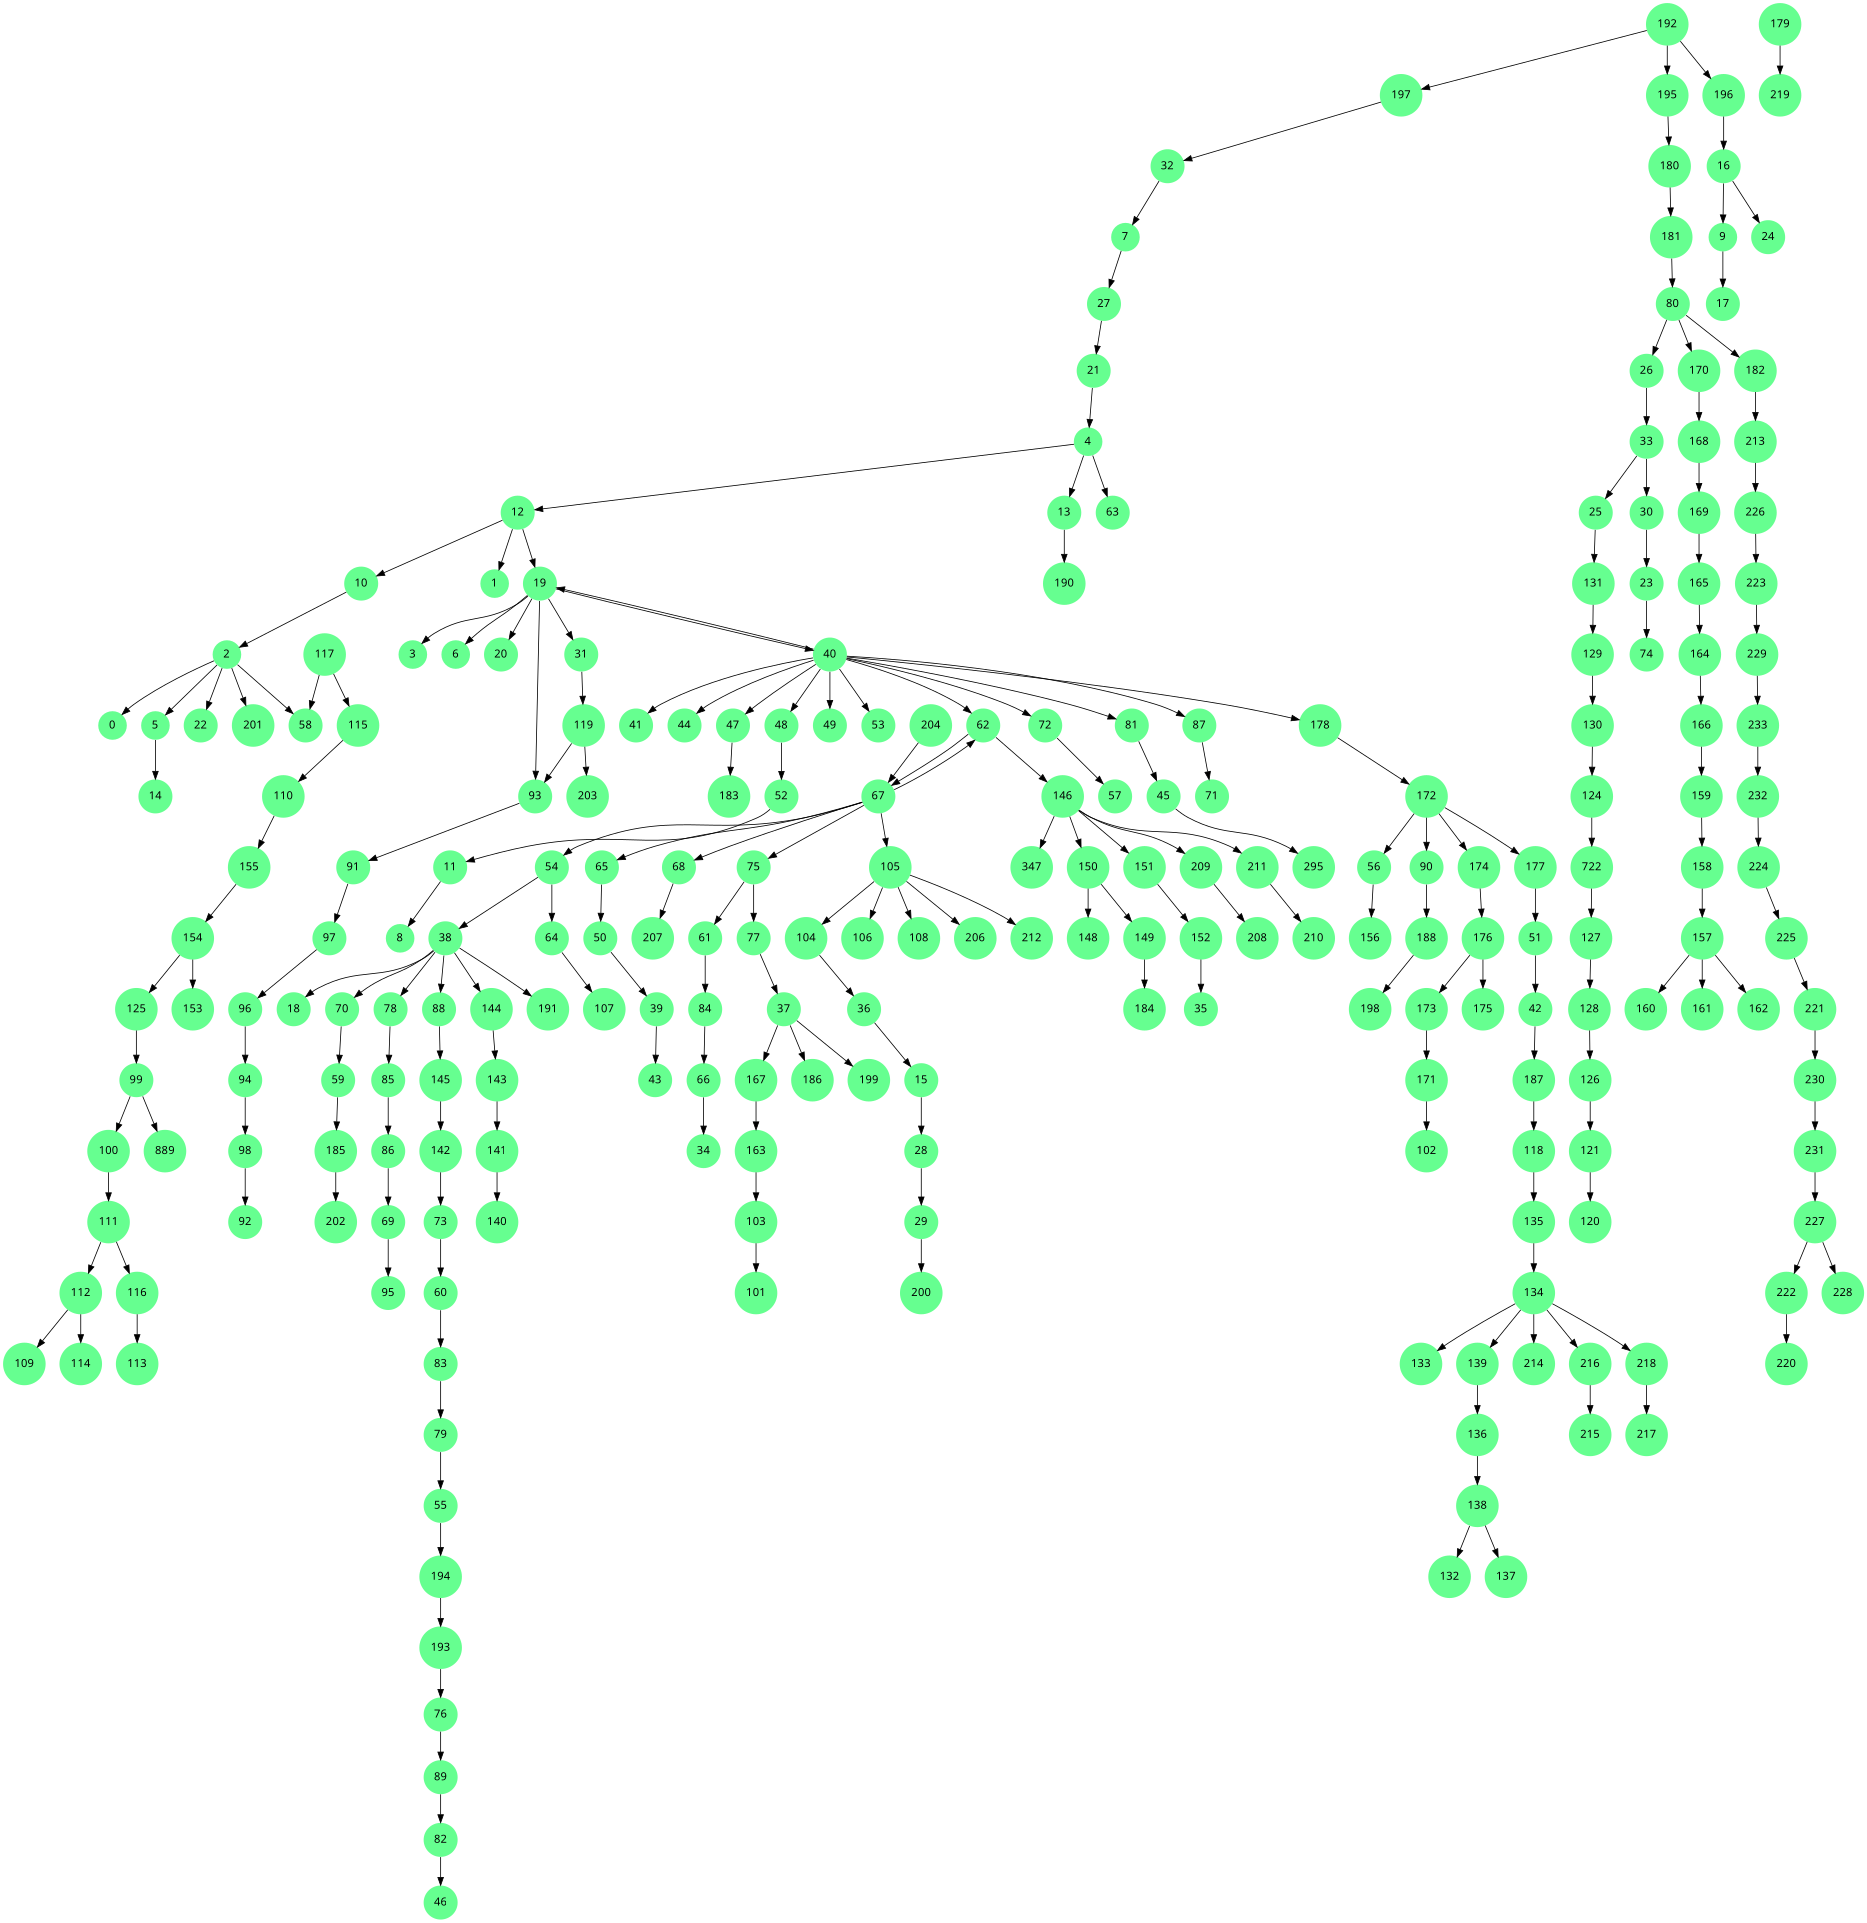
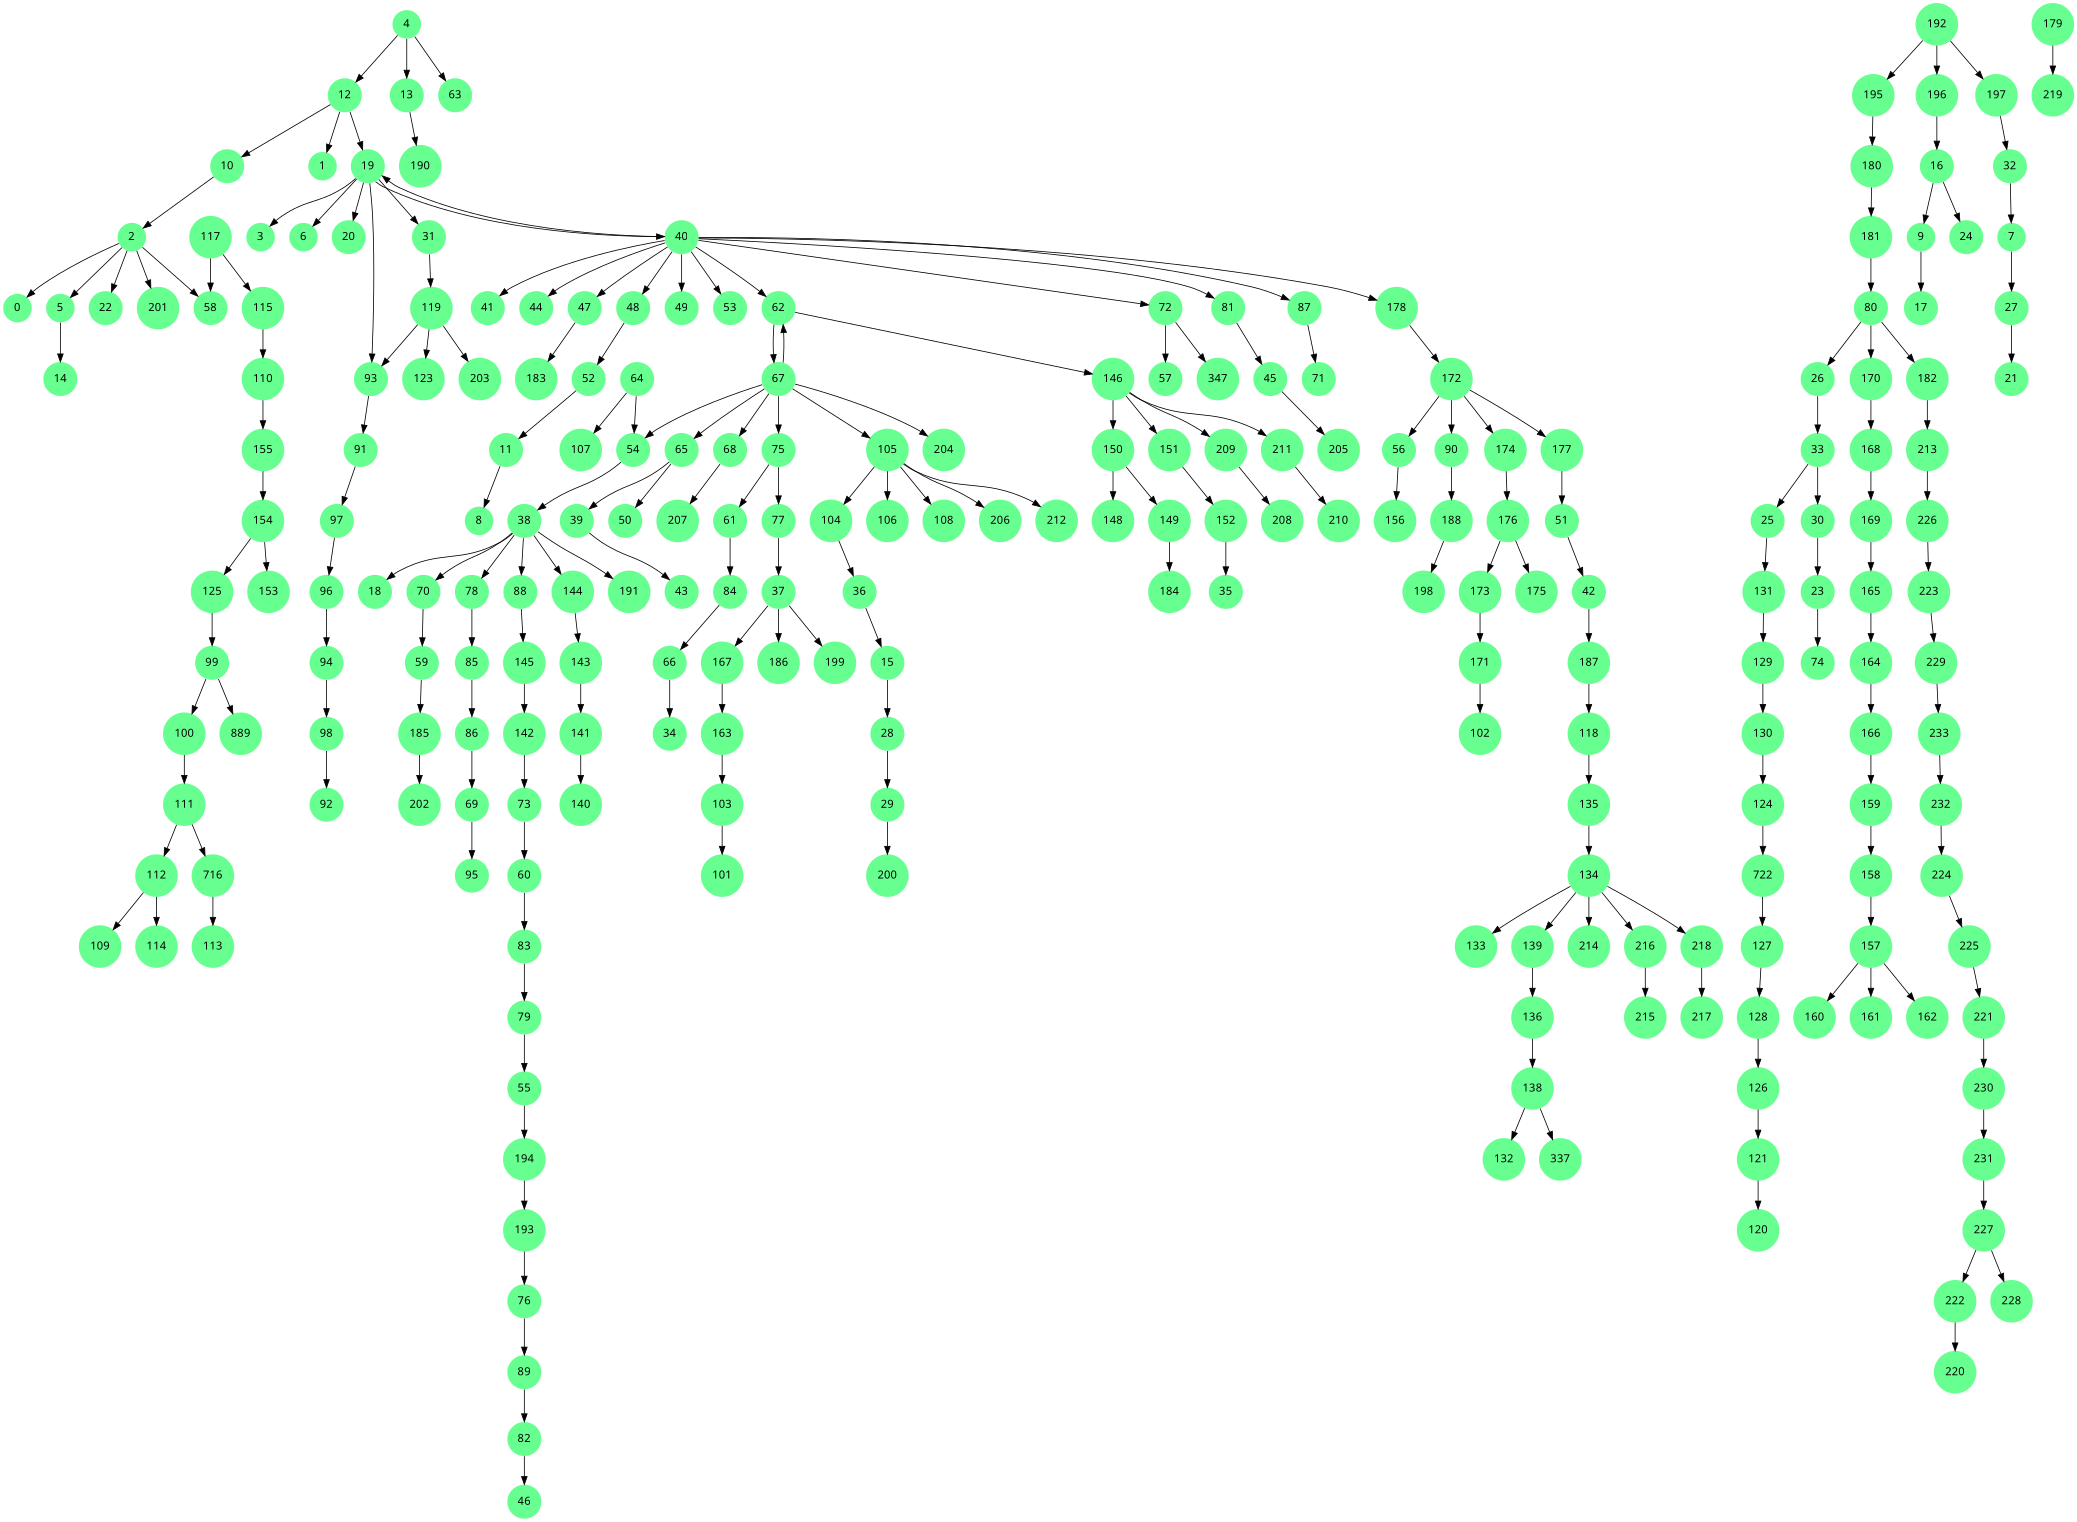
node "123": added
edge "21" -> "4": removed
edge "204" -> "67": reversed
edge "146" -> "347": now "72" -> "347"
node "295": label "295" -> "205"
edge "54" -> "64": reversed
edge "50" -> "39": now "65" -> "39"
node "116": label "116" -> "716"
node "137": label "137" -> "337"
